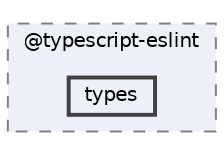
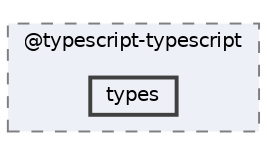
cluster "@typescript-eslint": label "@typescript-eslint" -> "@typescript-typescript"
